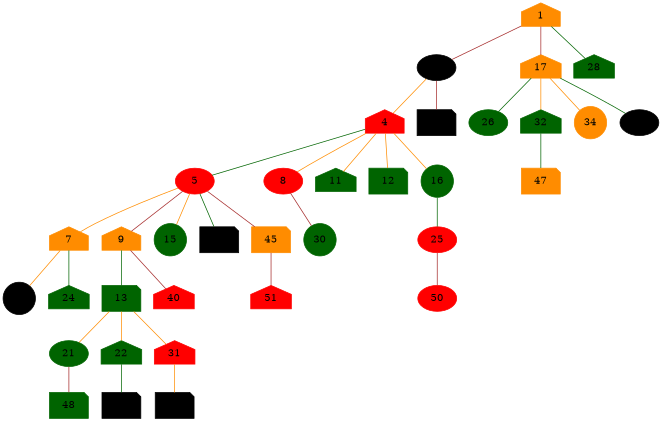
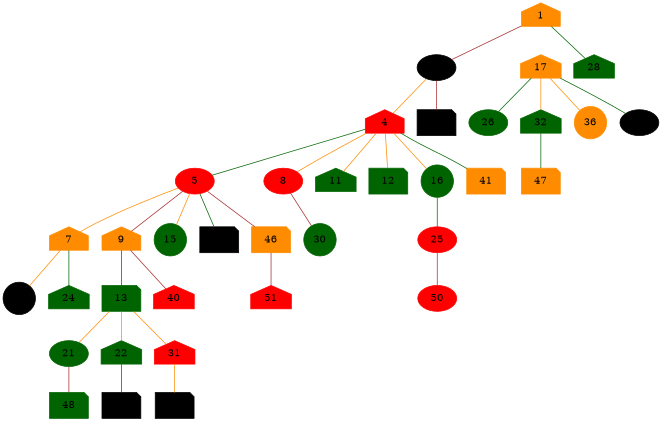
edge "1" -- "17": removed
node "34": label "34" -> "36"
node "41": added
node "45": label "45" -> "46"
